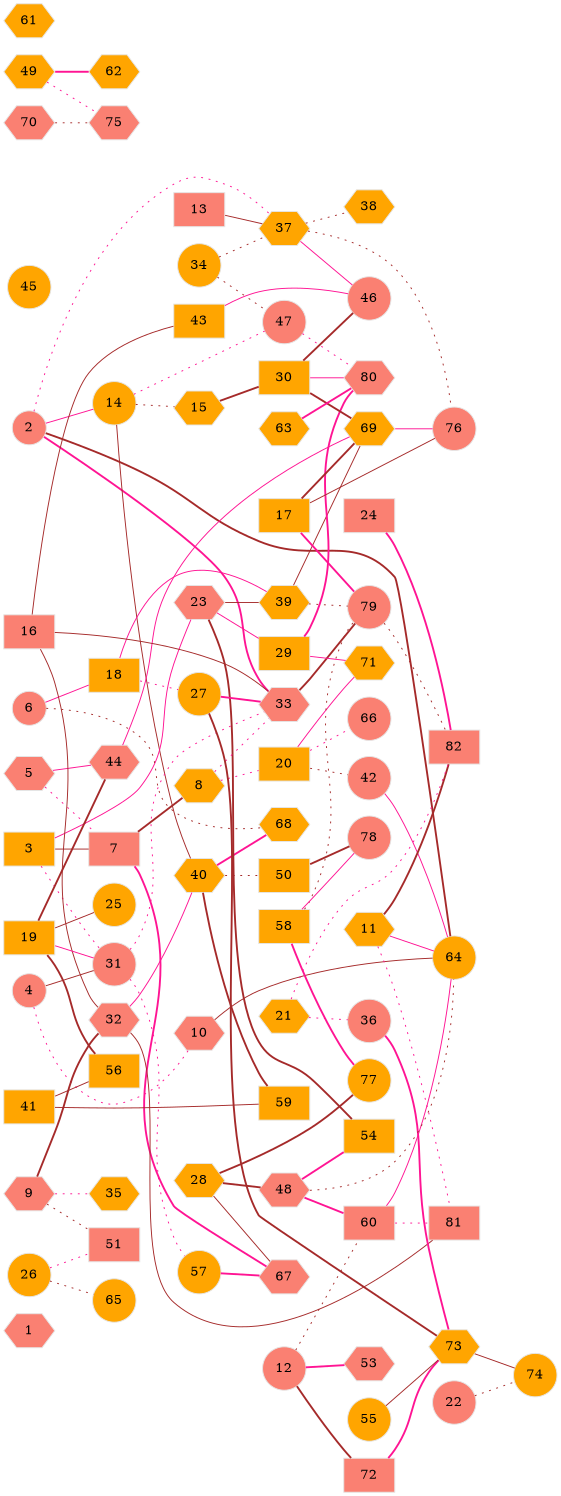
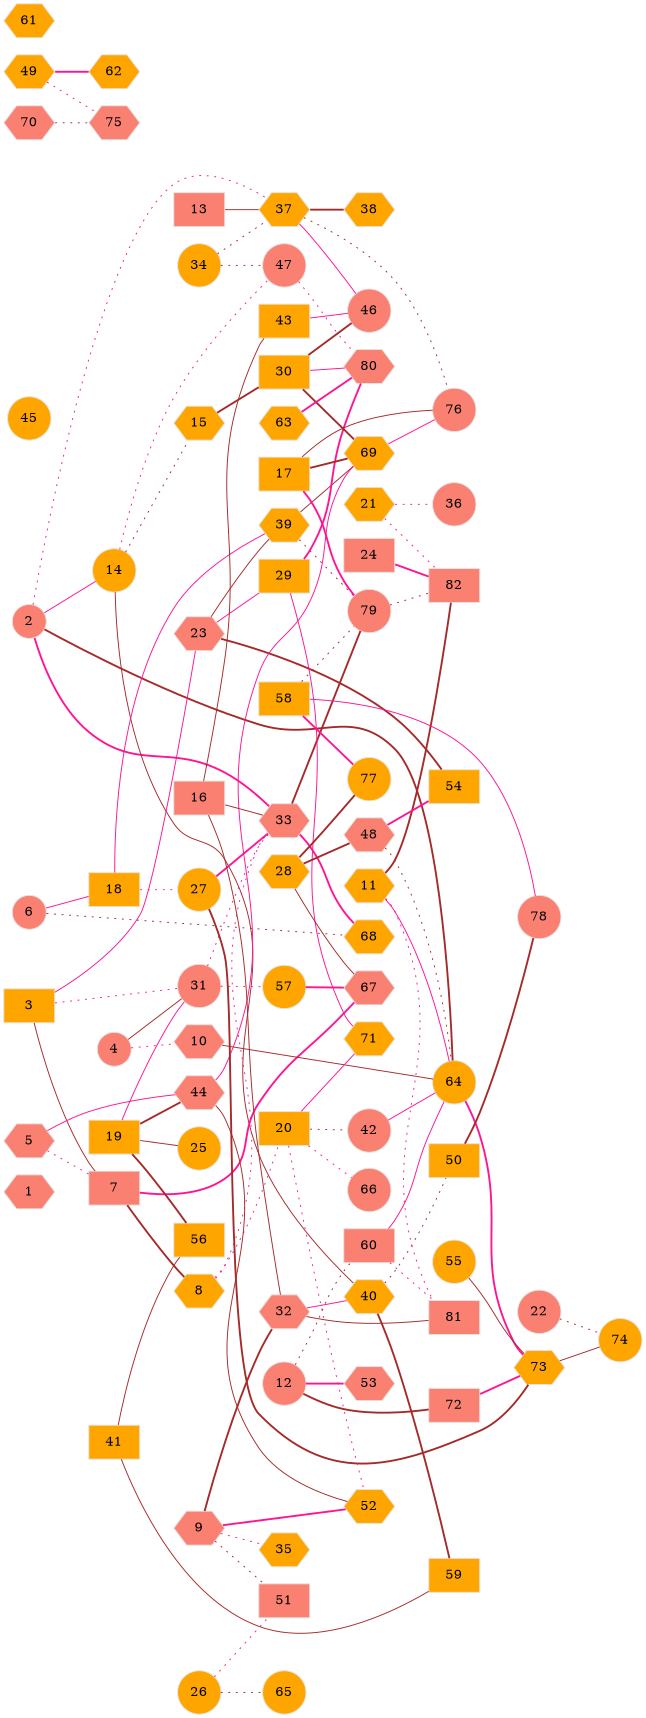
edge "38" -- "37": style dotted -> bold
edge "68" -- "40": now "68" -- "33"
edge "36" -- "73": now "64" -- "73"
edge "48" -- "60": removed
node "52": added
